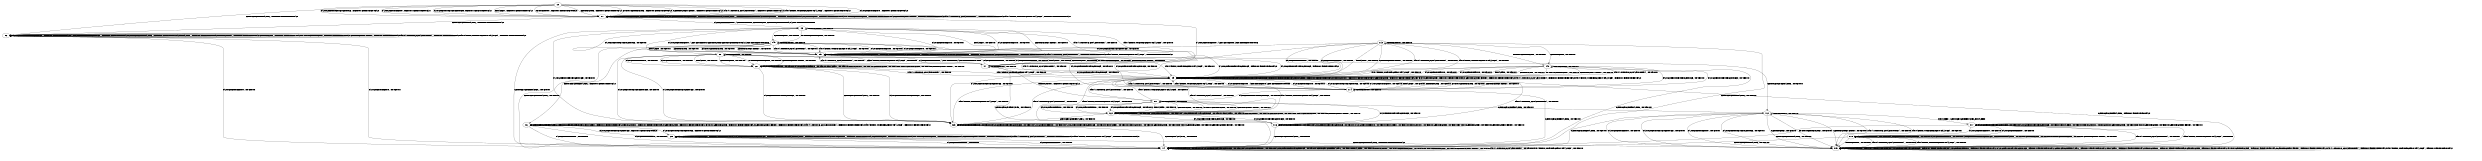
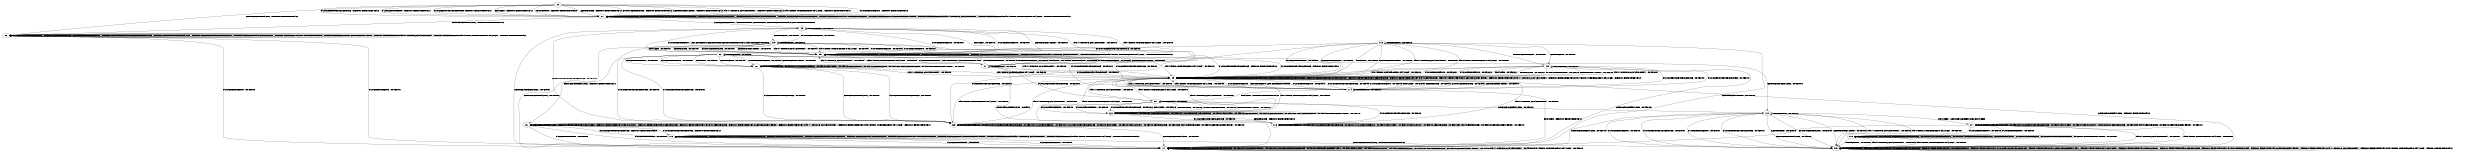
edge "s1" -> "s7": removed, label "PSK_CLIENT_HELLO / SERVER_HELLO,SERVER_HELLO_DONE"
edge "s3" -> "s8": removed, label "RSA_CLIENT_KEY_EXCHANGE / TIMEOUT"
node "s49": label "s49" -> "s19"
edge "s13" -> "s8": label "RSA_CLIENT_KEY_EXCHANGE / TIMEOUT" -> "EMPTY_CLIENT_KEY_EXCHANGE / TIMEOUT"
edge "s3" -> "s23": label "PSK_CLIENT_KEY_EXCHANGE / TIMEOUT" -> "CLIENT_CLIENT_KEY_EXCHANGE / TIMEOUT"
edge "s13" -> "s23": label "PSK_CLIENT_KEY_EXCHANGE / TIMEOUT" -> "PSK_FATAL_KEY_EXCHANGE / TIMEOUT"
edge "s7" -> "s11": label "APPLICATION / HELLO_VERIFY_REQUEST" -> "PSK_CLIENT_KEY_EXCHANGE / TIMEOUT"
edge "s14" -> "s11": label "PSK_CLIENT_KEY_EXCHANGE / TIMEOUT" -> "FINISHED / HELLO_VERIFY_REQUEST"
edge "s13" -> "s4": label "CHANGE_CIPHER_SPEC / TIMEOUT" -> "CERTIFICATE_VERIFY / TIMEOUT"
edge "s7" -> "s4": label "CHANGE_CIPHER_SPEC / TIMEOUT" -> "CHANGE_CIPHER_SPEC / CLIENT"
edge "s11" -> "s16": label "RSA_FATAL_KEY_EXCHANGE / TIMEOUT" -> "RSA_CLIENT_KEY_EXCHANGE / TIMEOUT"
edge "s16" -> "s22": label "PSK_CLIENT_KEY_EXCHANGE / TIMEOUT" -> "CERTIFICATE / HELLO_VERIFY_REQUEST"
edge "s14" -> "s4": label "CHANGE_CIPHER_SPEC / TIMEOUT" -> "FINISHED / HELLO_VERIFY_REQUEST"
edge "s22" -> "s23": removed, label "CHANGE_CIPHER_SPEC / TIMEOUT"
node "s20": label "s20" -> "s10"
edge "s23" -> "s4": label "CHANGE_PSK_SPEC / TIMEOUT" -> "CHANGE_CIPHER_SPEC / TIMEOUT"
edge "s18" -> "s4": removed, label "CHANGE_CIPHER_SPEC / TIMEOUT"
edge "s16" -> "s4": removed, label "CHANGE_CIPHER_SPEC / TIMEOUT"
